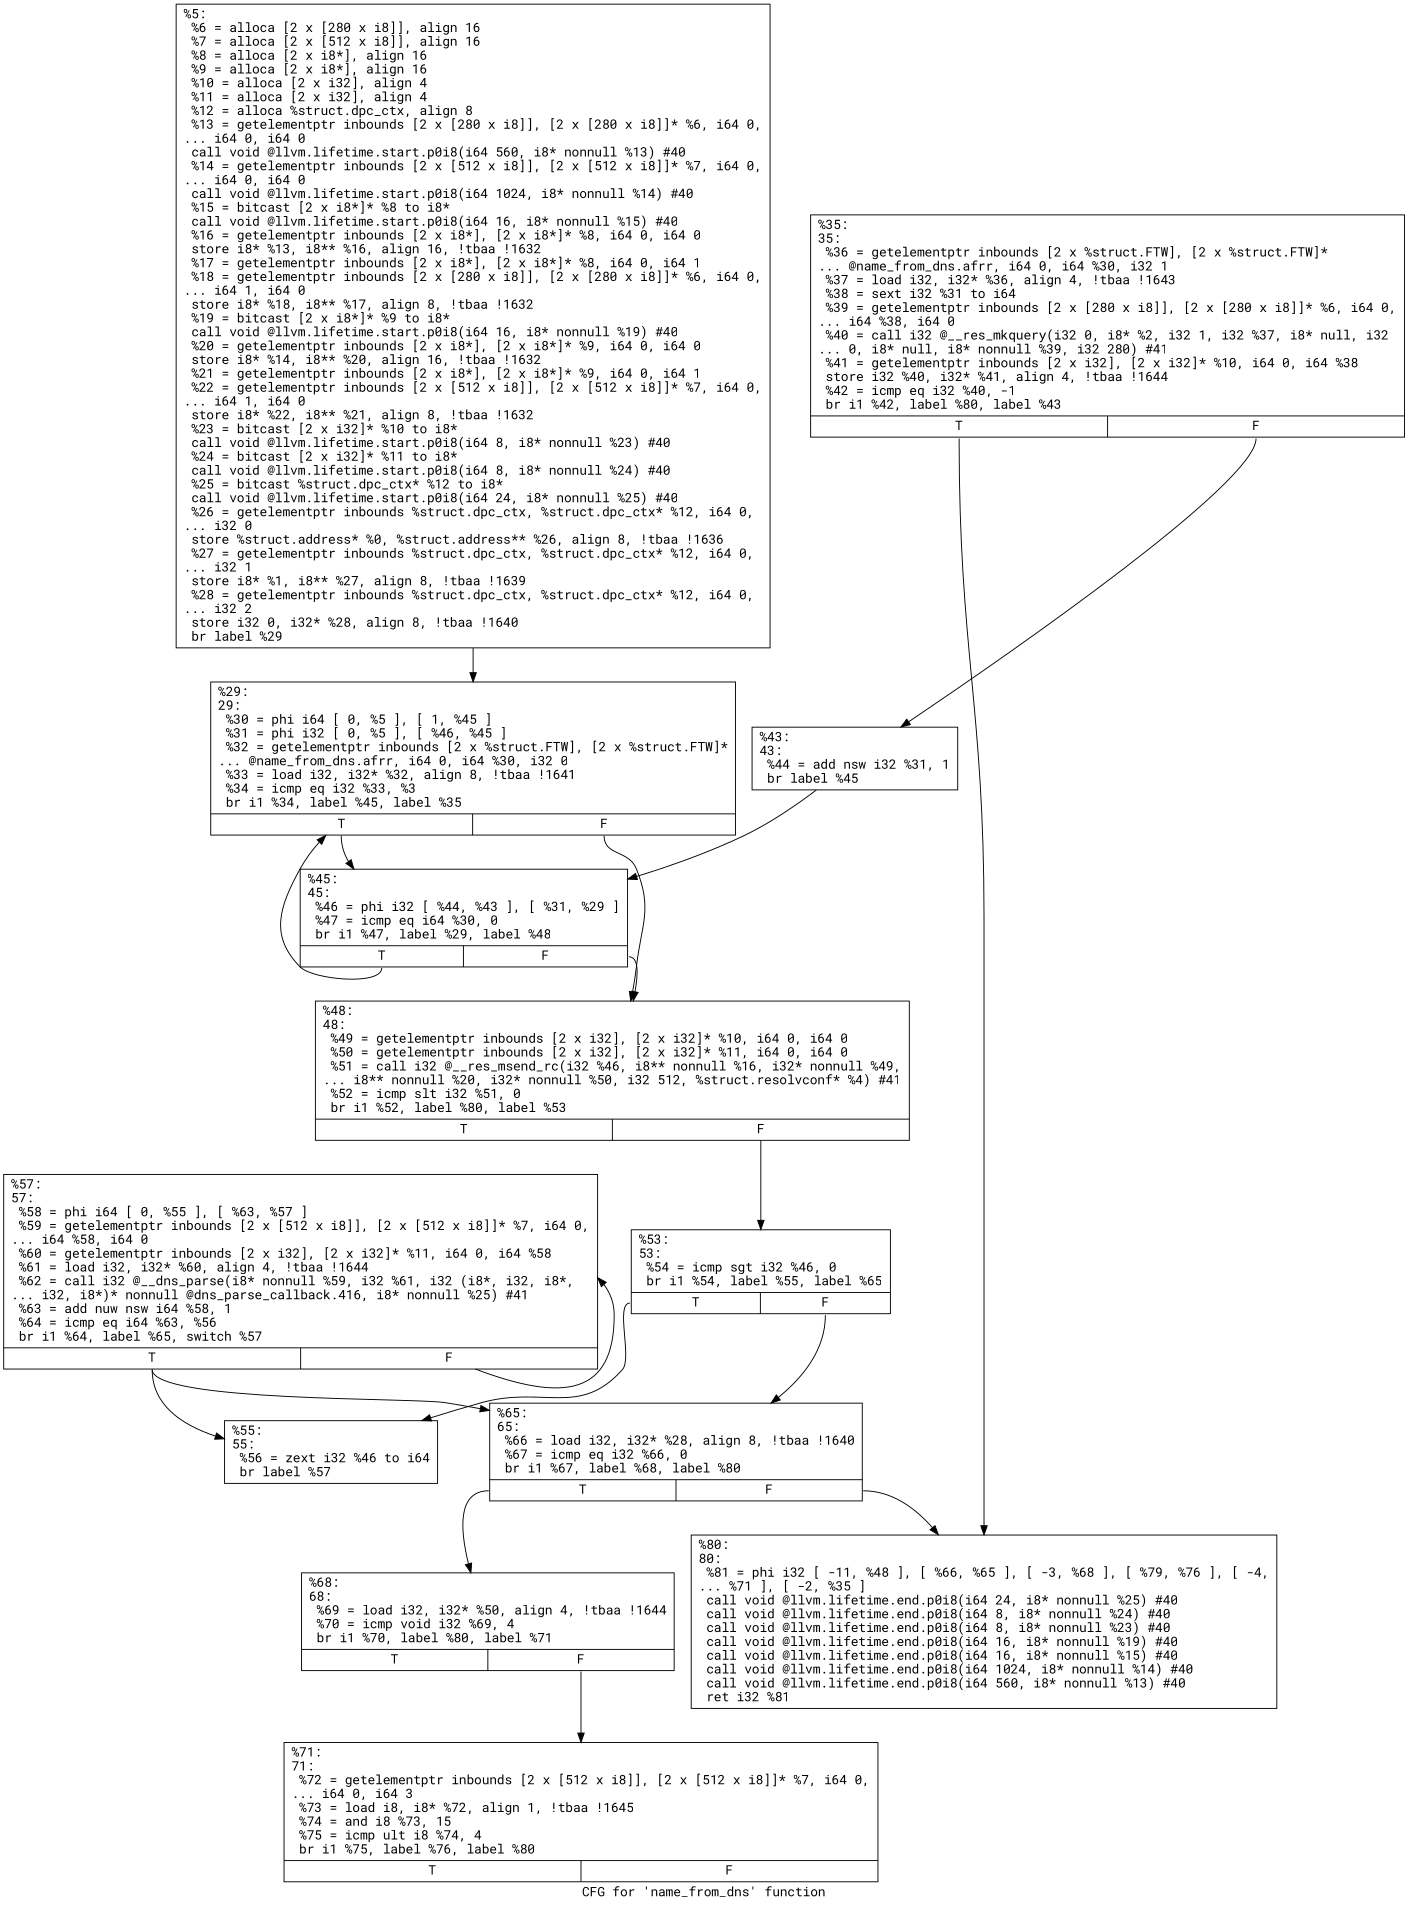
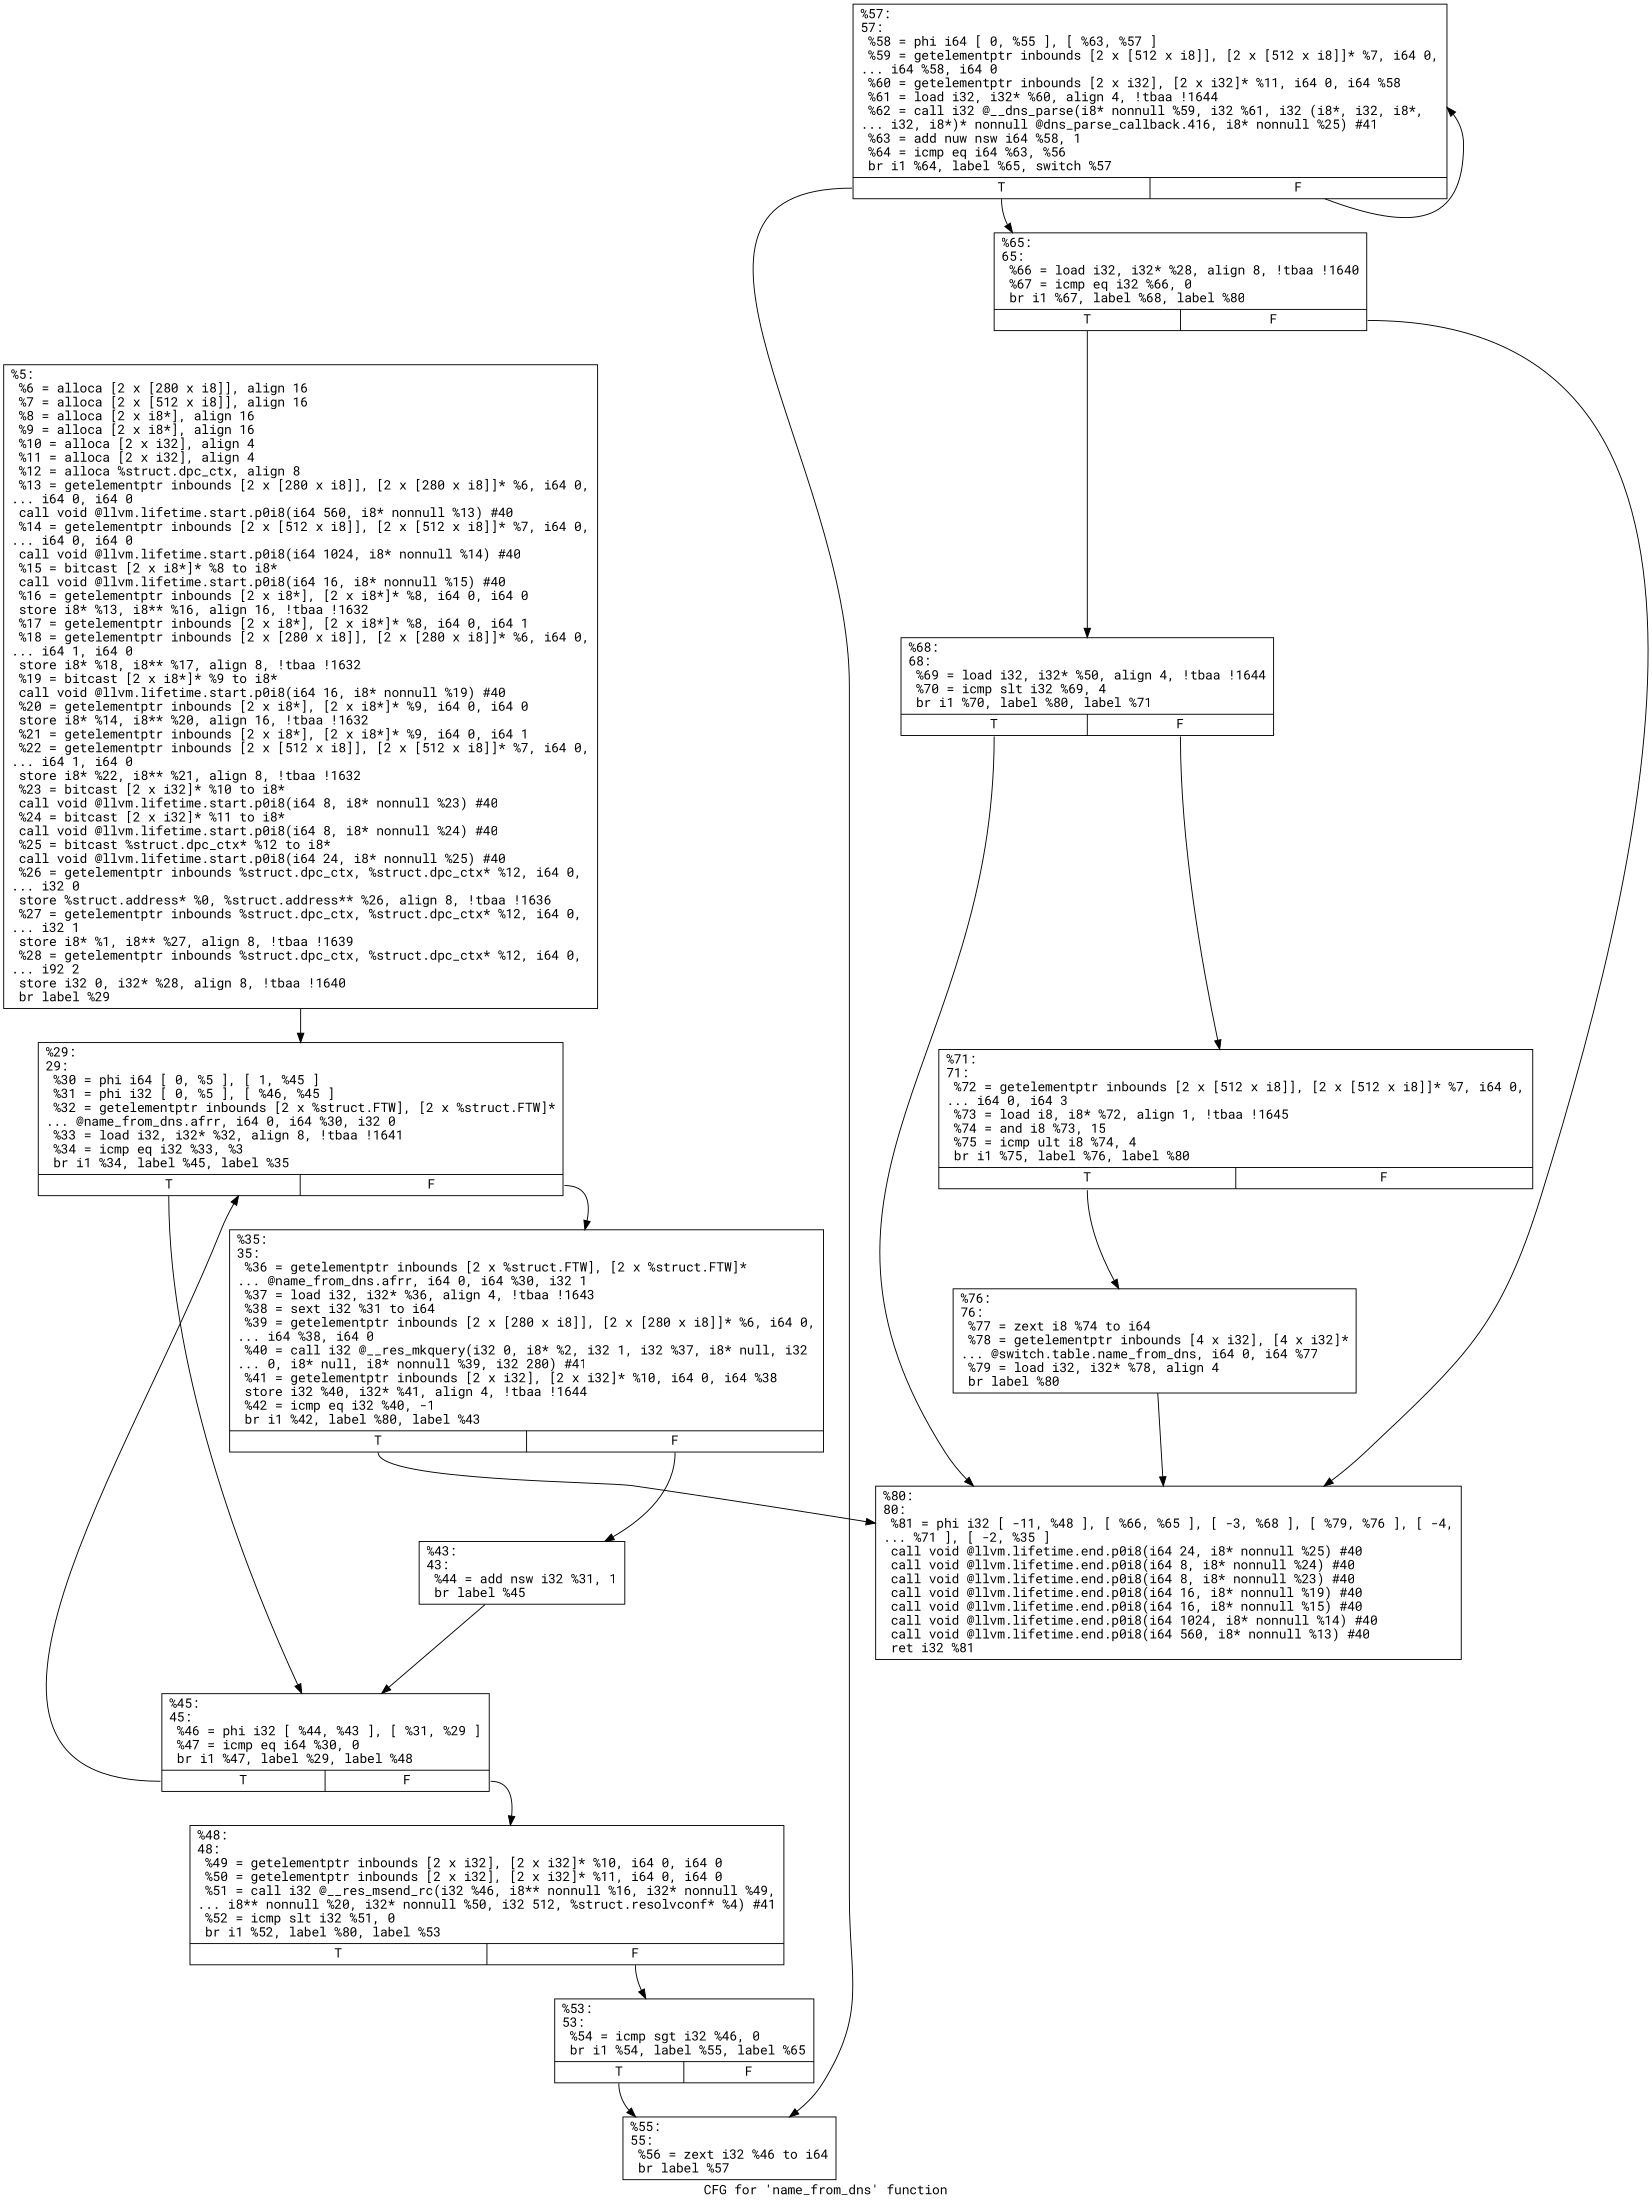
node "%5:": text "... i32 2" -> "... i92 2"
edge "%29:" -> "%48:": now "%29:" -> "%35:"
edge "%68:" -> "%80:": added
node "%76:": added
edge "%53:" -> "%65:": removed
node "%68:": text "%70 = icmp void i32 %69, 4" -> "%70 = icmp slt i32 %69, 4"
